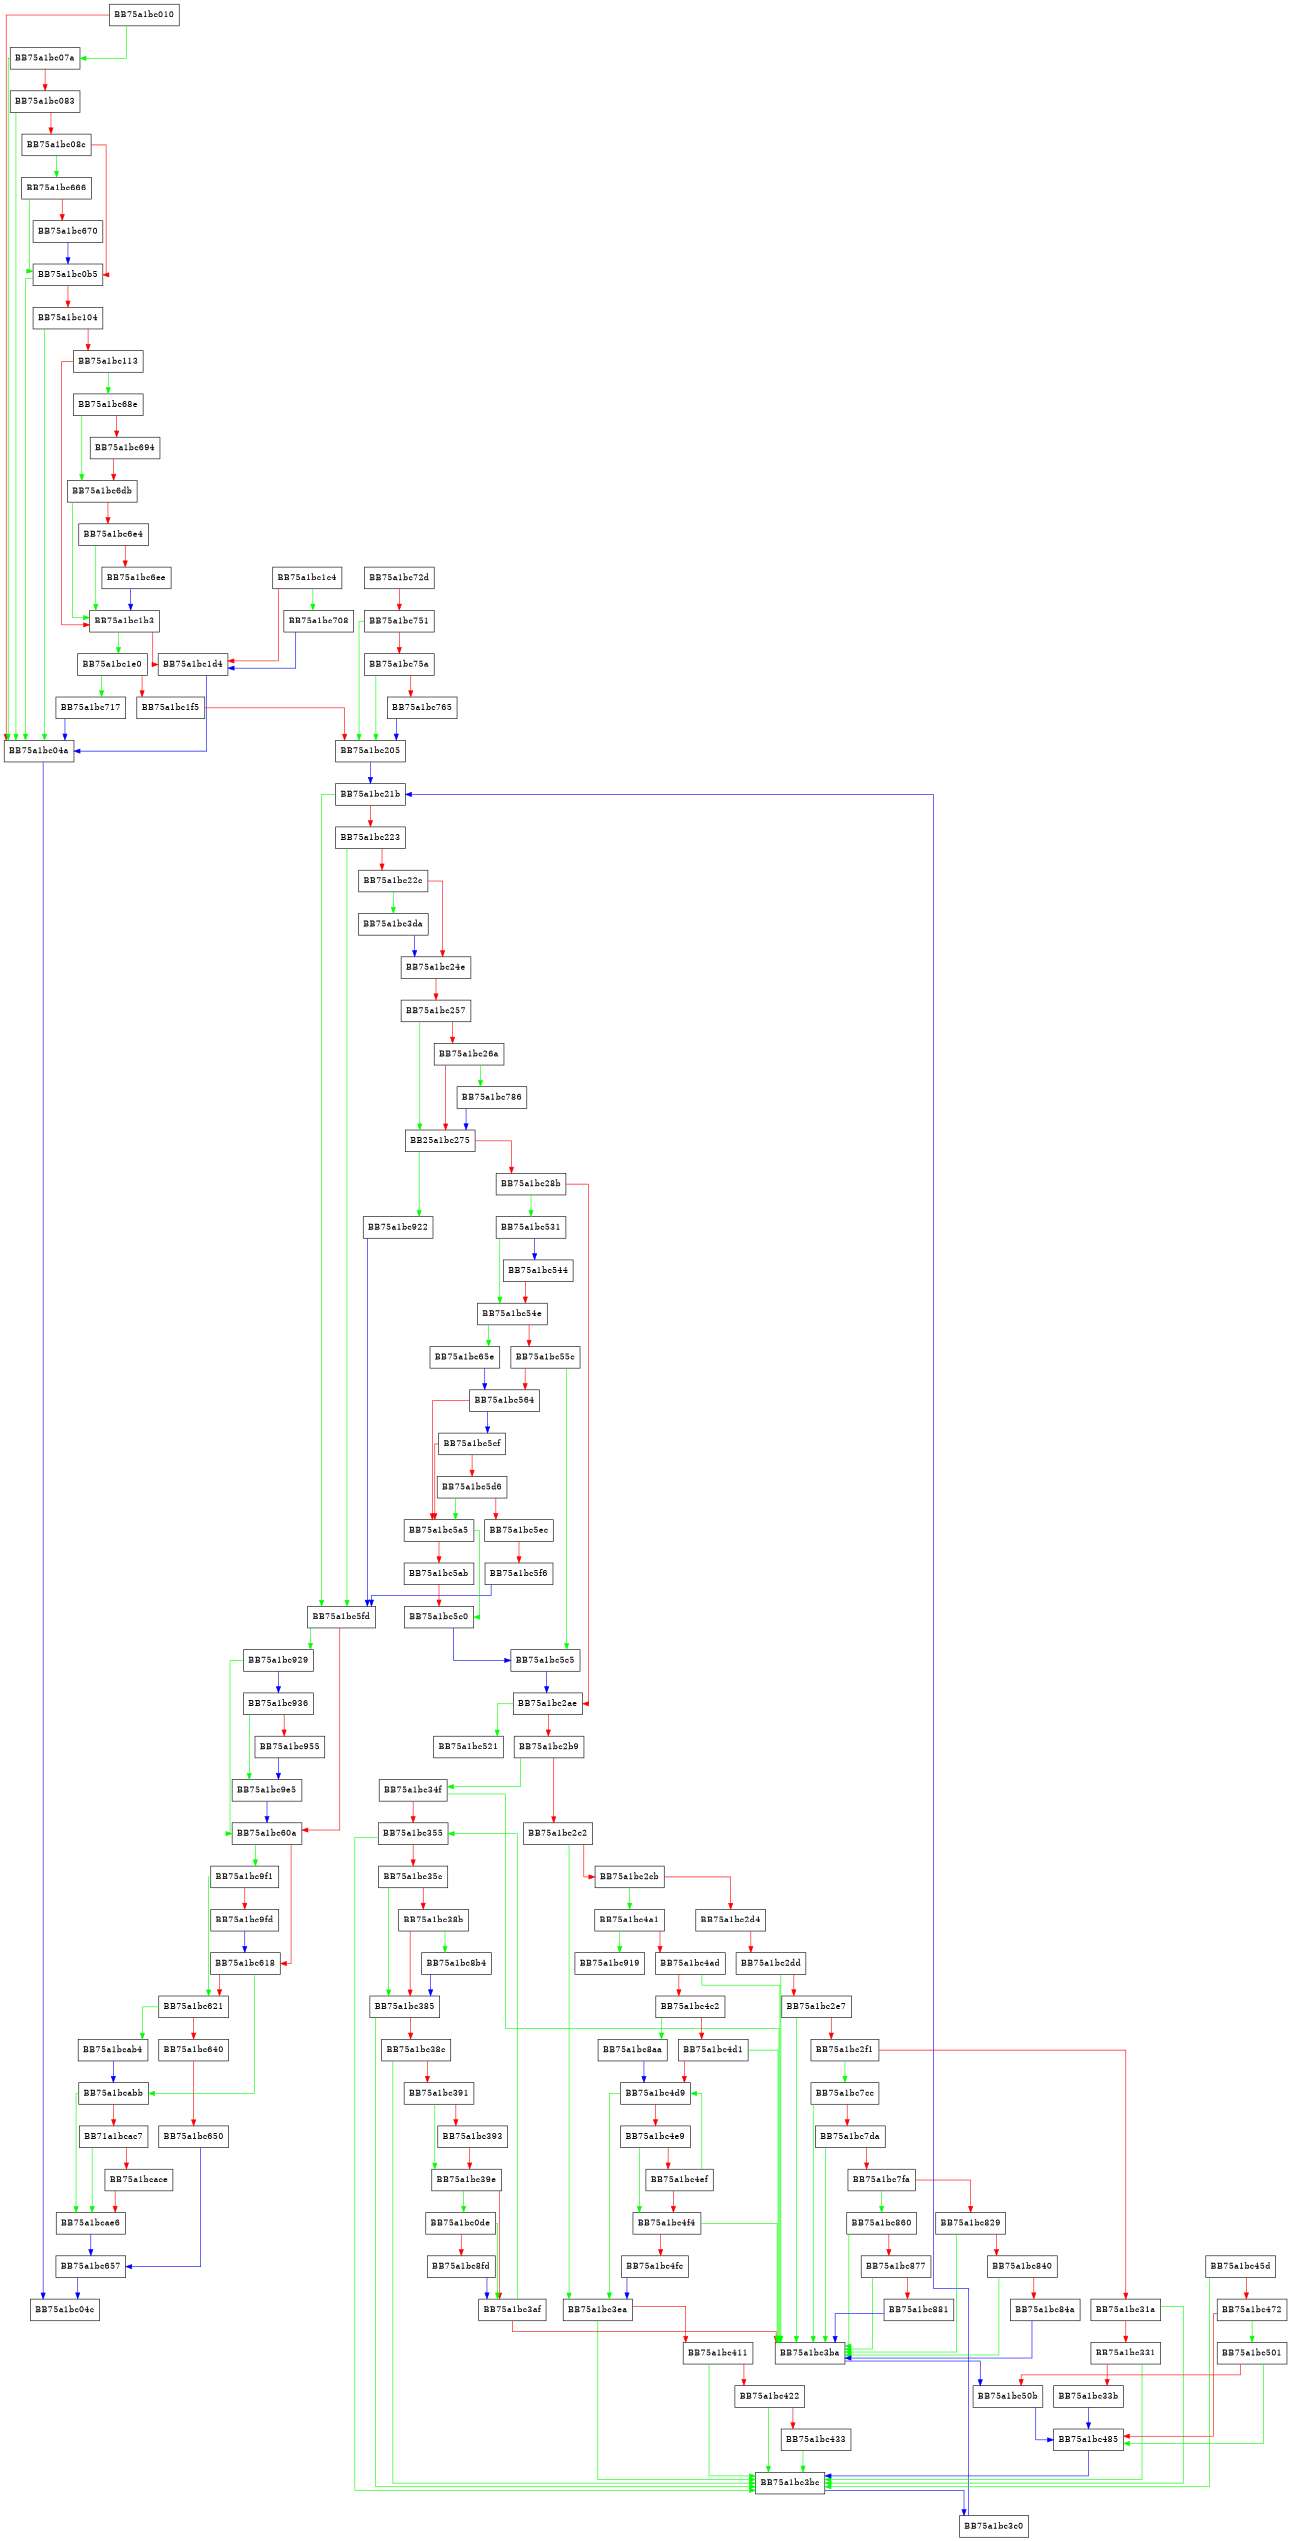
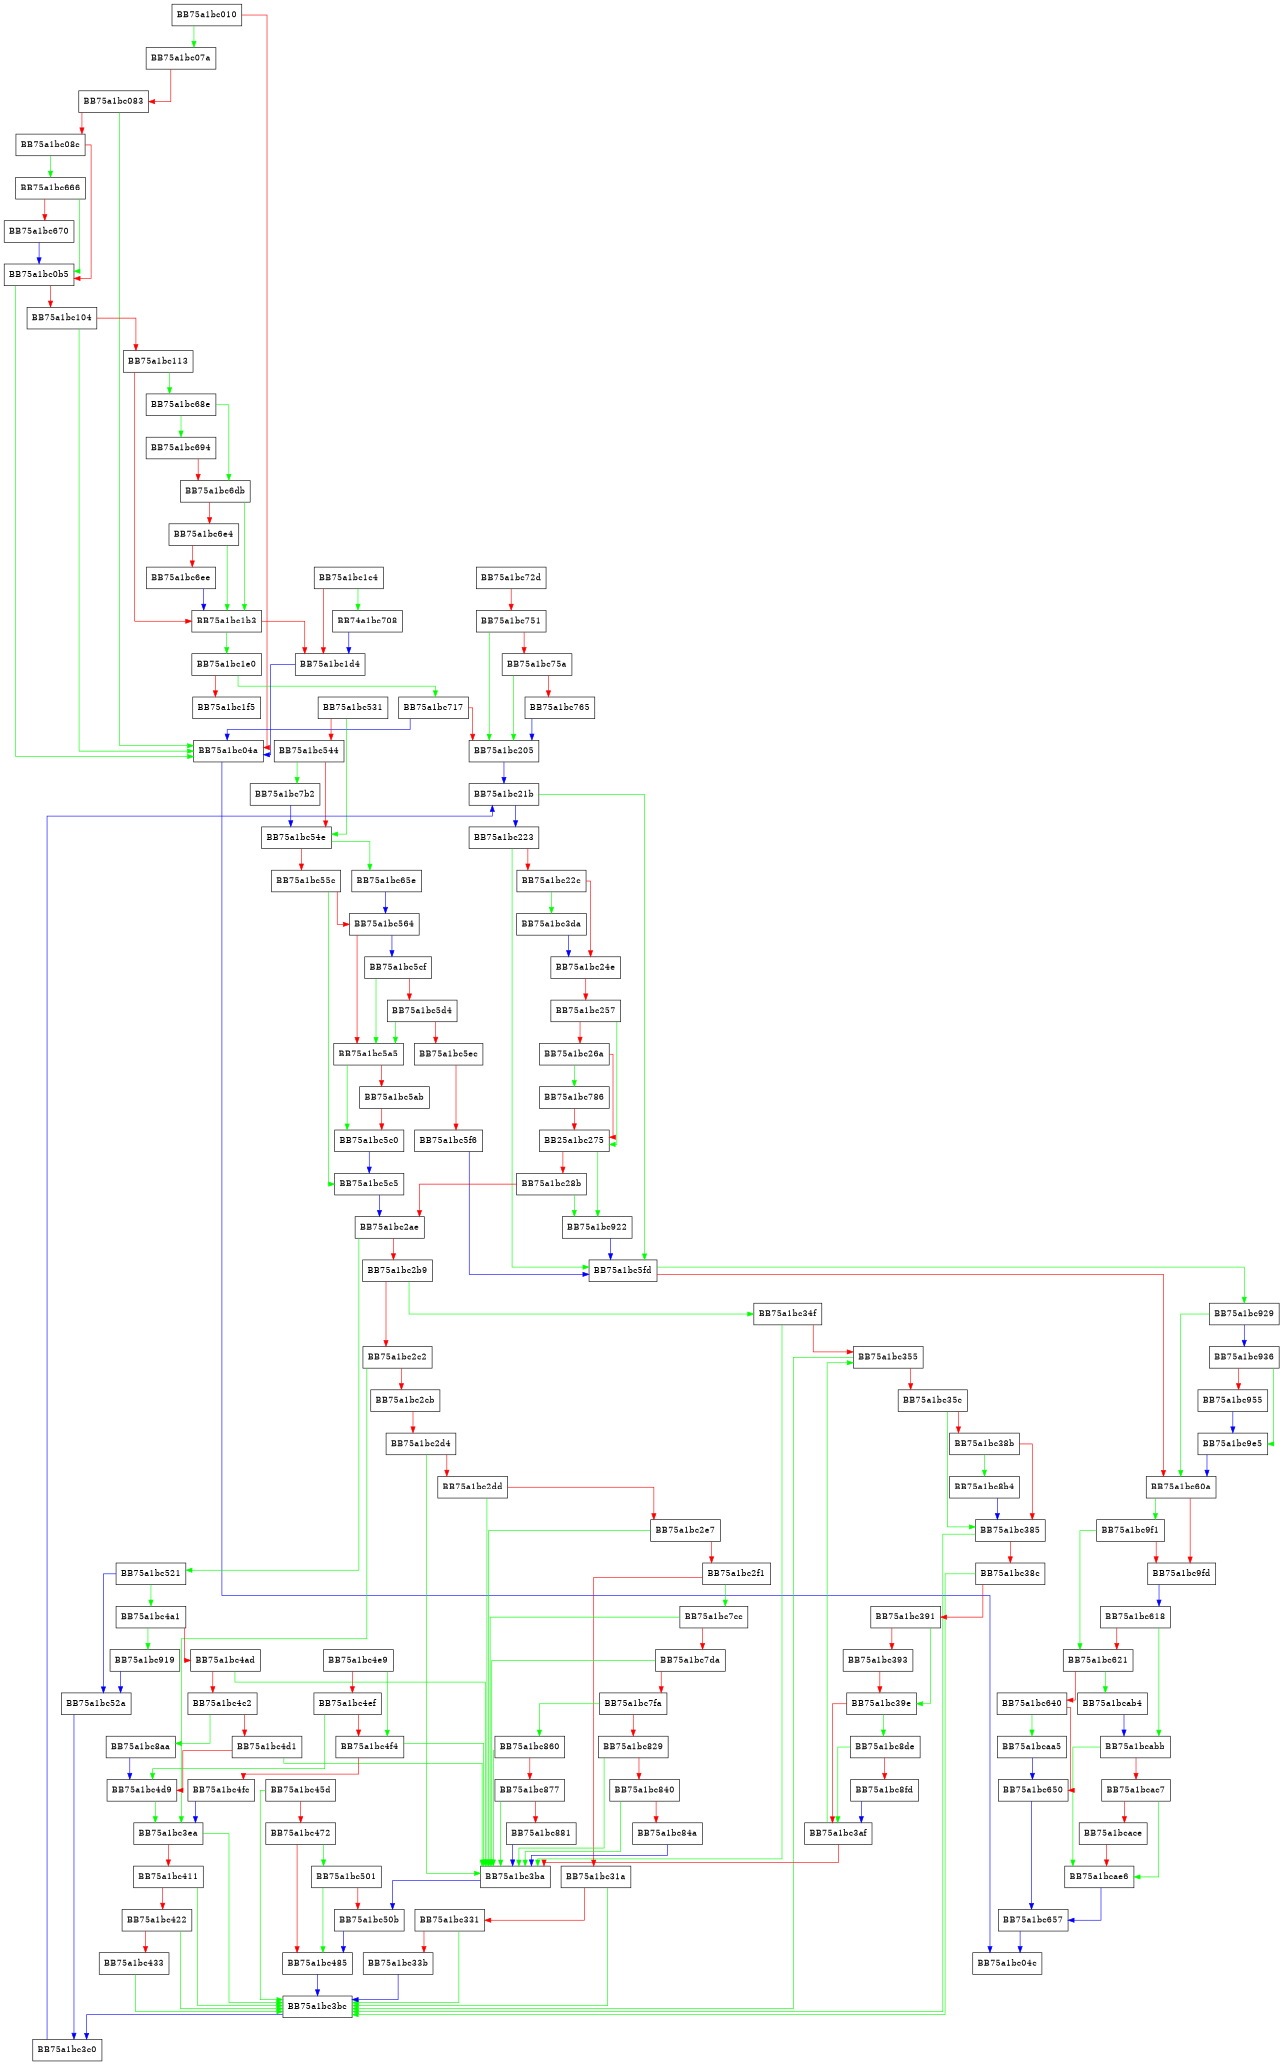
edge "BB75a1bc07a" -> "BB75a1bc04a": removed
edge "BB75a1bc68e" -> "BB75a1bc694": color red -> green
node "BB75a1bc708": label "BB75a1bc708" -> "BB74a1bc708"
edge "BB75a1bc1f5" -> "BB75a1bc205": now "BB75a1bc717" -> "BB75a1bc205"
node "BB75a1bc7b2": added
edge "BB75a1bc21b" -> "BB75a1bc223": color red -> blue
edge "BB75a1bc786" -> "BB25a1bc275": color blue -> red
edge "BB75a1bc28b" -> "BB75a1bc531": now "BB75a1bc28b" -> "BB75a1bc922"
edge "BB75a1bc531" -> "BB75a1bc544": color blue -> red
edge "BB75a1bc5cf" -> "BB75a1bc5a5": color red -> green
node "BB75a1bc5d6": label "BB75a1bc5d6" -> "BB75a1bc5d4"
edge "BB75a1bc2d4" -> "BB75a1bc3ba": added
node "BB75a1bc52a": added
node "BB75a1bcaa5": added
edge "BB75a1bc2cb" -> "BB75a1bc4a1": now "BB75a1bc521" -> "BB75a1bc4a1"
edge "BB75a1bc60a" -> "BB75a1bc618": now "BB75a1bc60a" -> "BB75a1bc9fd"
edge "BB75a1bc4d9" -> "BB75a1bc4e9": removed
node "BB71a1bcac7": label "BB71a1bcac7" -> "BB75a1bcac7"
node "BB75a1bc0de": label "BB75a1bc0de" -> "BB75a1bc8de"
edge "BB75a1bc33b" -> "BB75a1bc485": now "BB75a1bc33b" -> "BB75a1bc3bc"
